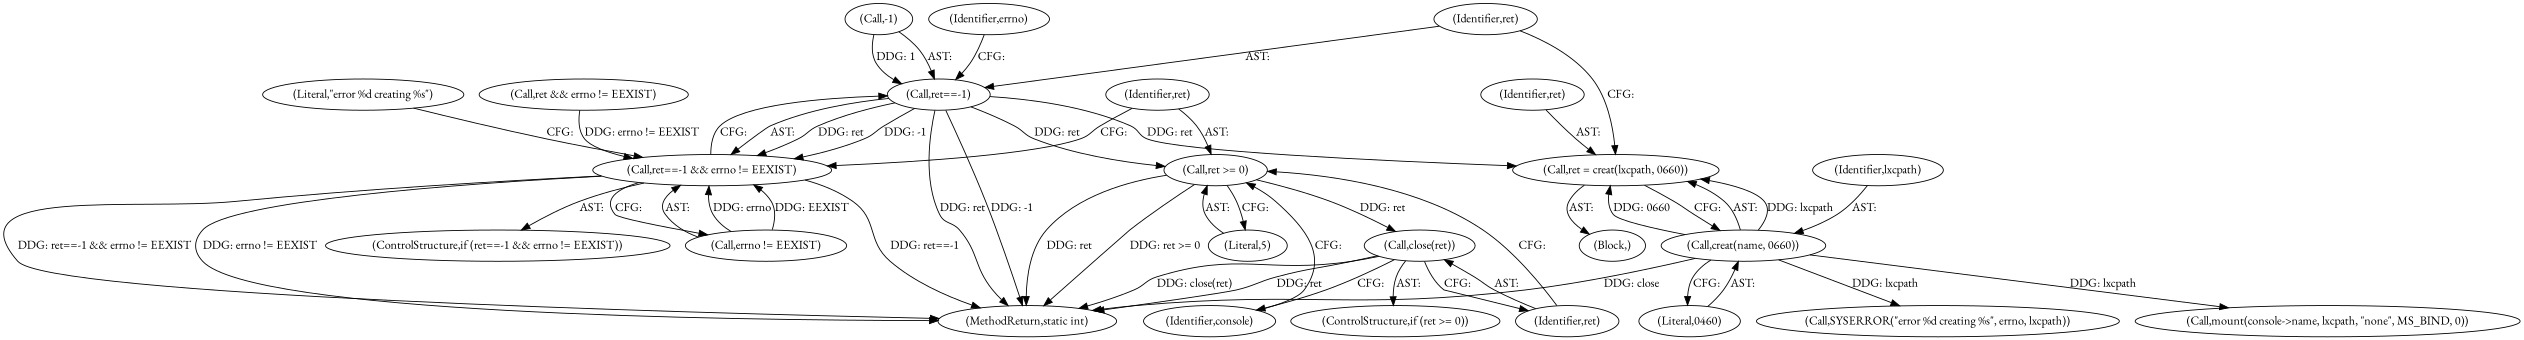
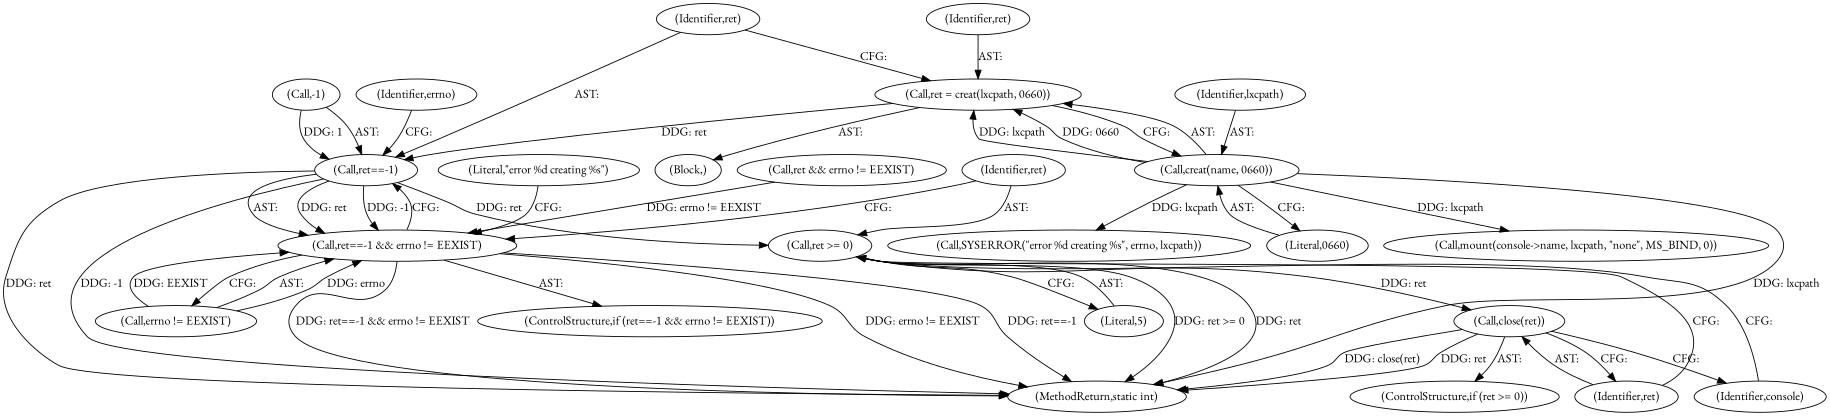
edge "(Call,ret==-1)" -> "(Call,ret = creat(lxcpath, 0660))": reversed
edge "(Call,creat(name, 0660))" -> "(MethodReturn,static int)": label "DDG: close" -> "DDG: lxcpath"
node "(Literal,0460)": label "(Literal,0460)" -> "(Literal,0660)"
